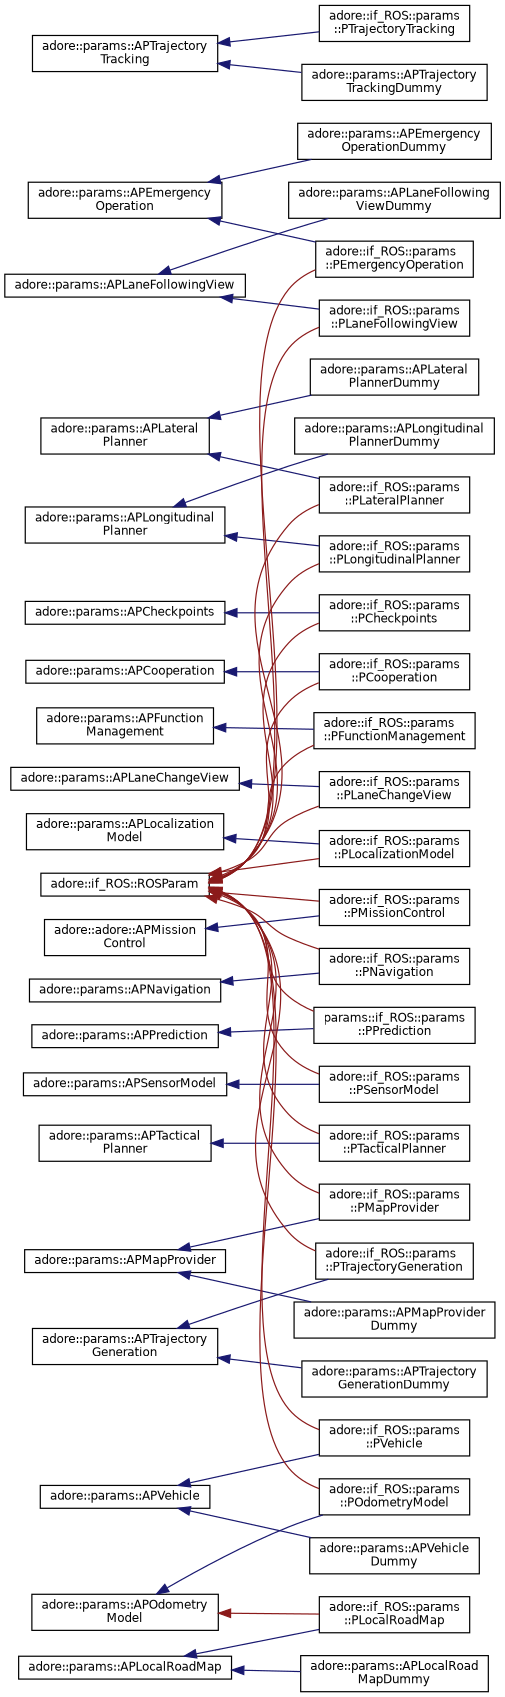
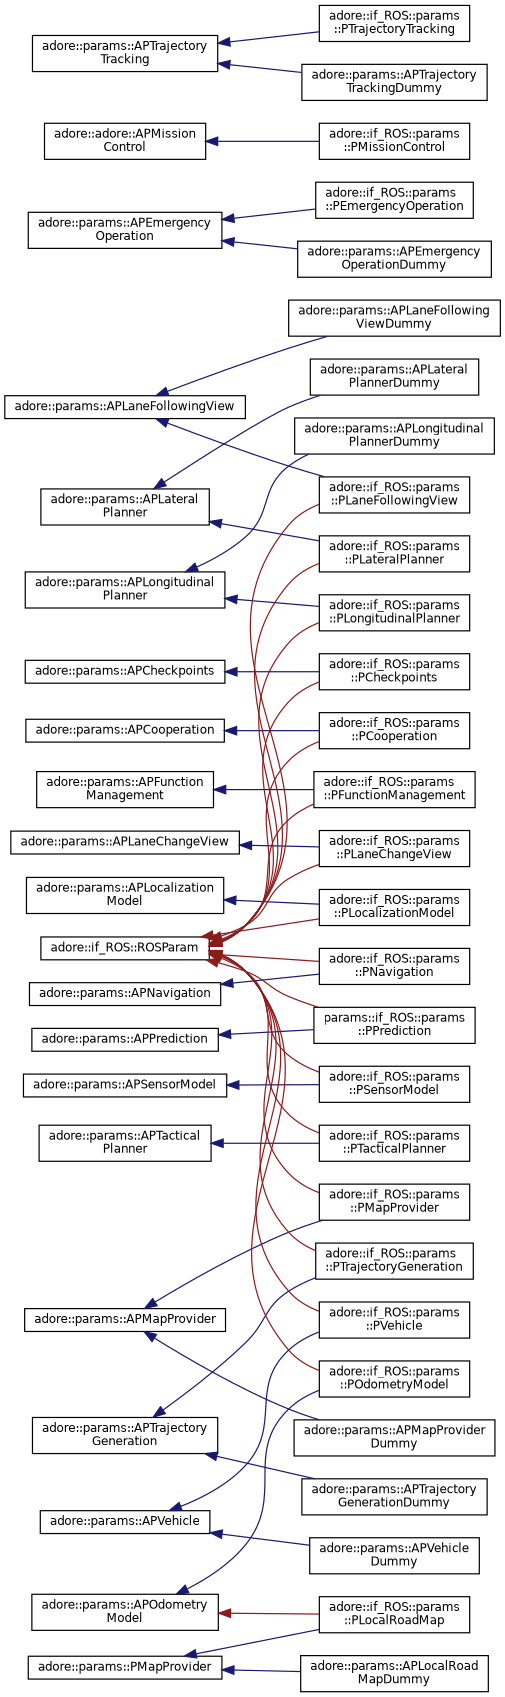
edge "adore::if_ROS::params ::PEmergencyOperation" -> "adore::if_ROS::ROSParam": removed
edge "adore::if_ROS::params ::PMissionControl" -> "adore::if_ROS::ROSParam": removed
node "adore::params::APLocalRoadMap": label "adore::params::APLocalRoadMap" -> "adore::params::PMapProvider"
